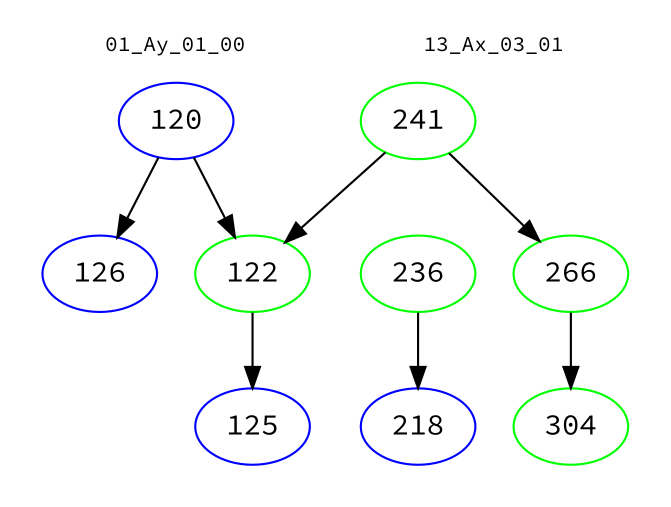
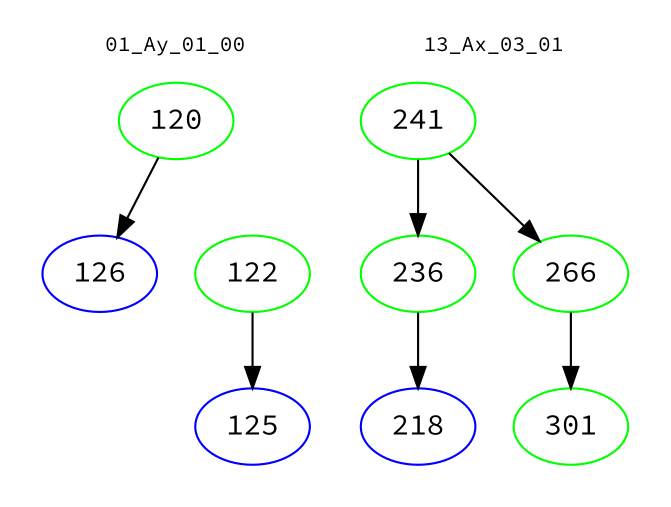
node "120": color blue -> green
edge "241" -> "122": now "241" -> "236"
edge "120" -> "122": removed
node "304": label "304" -> "301"
